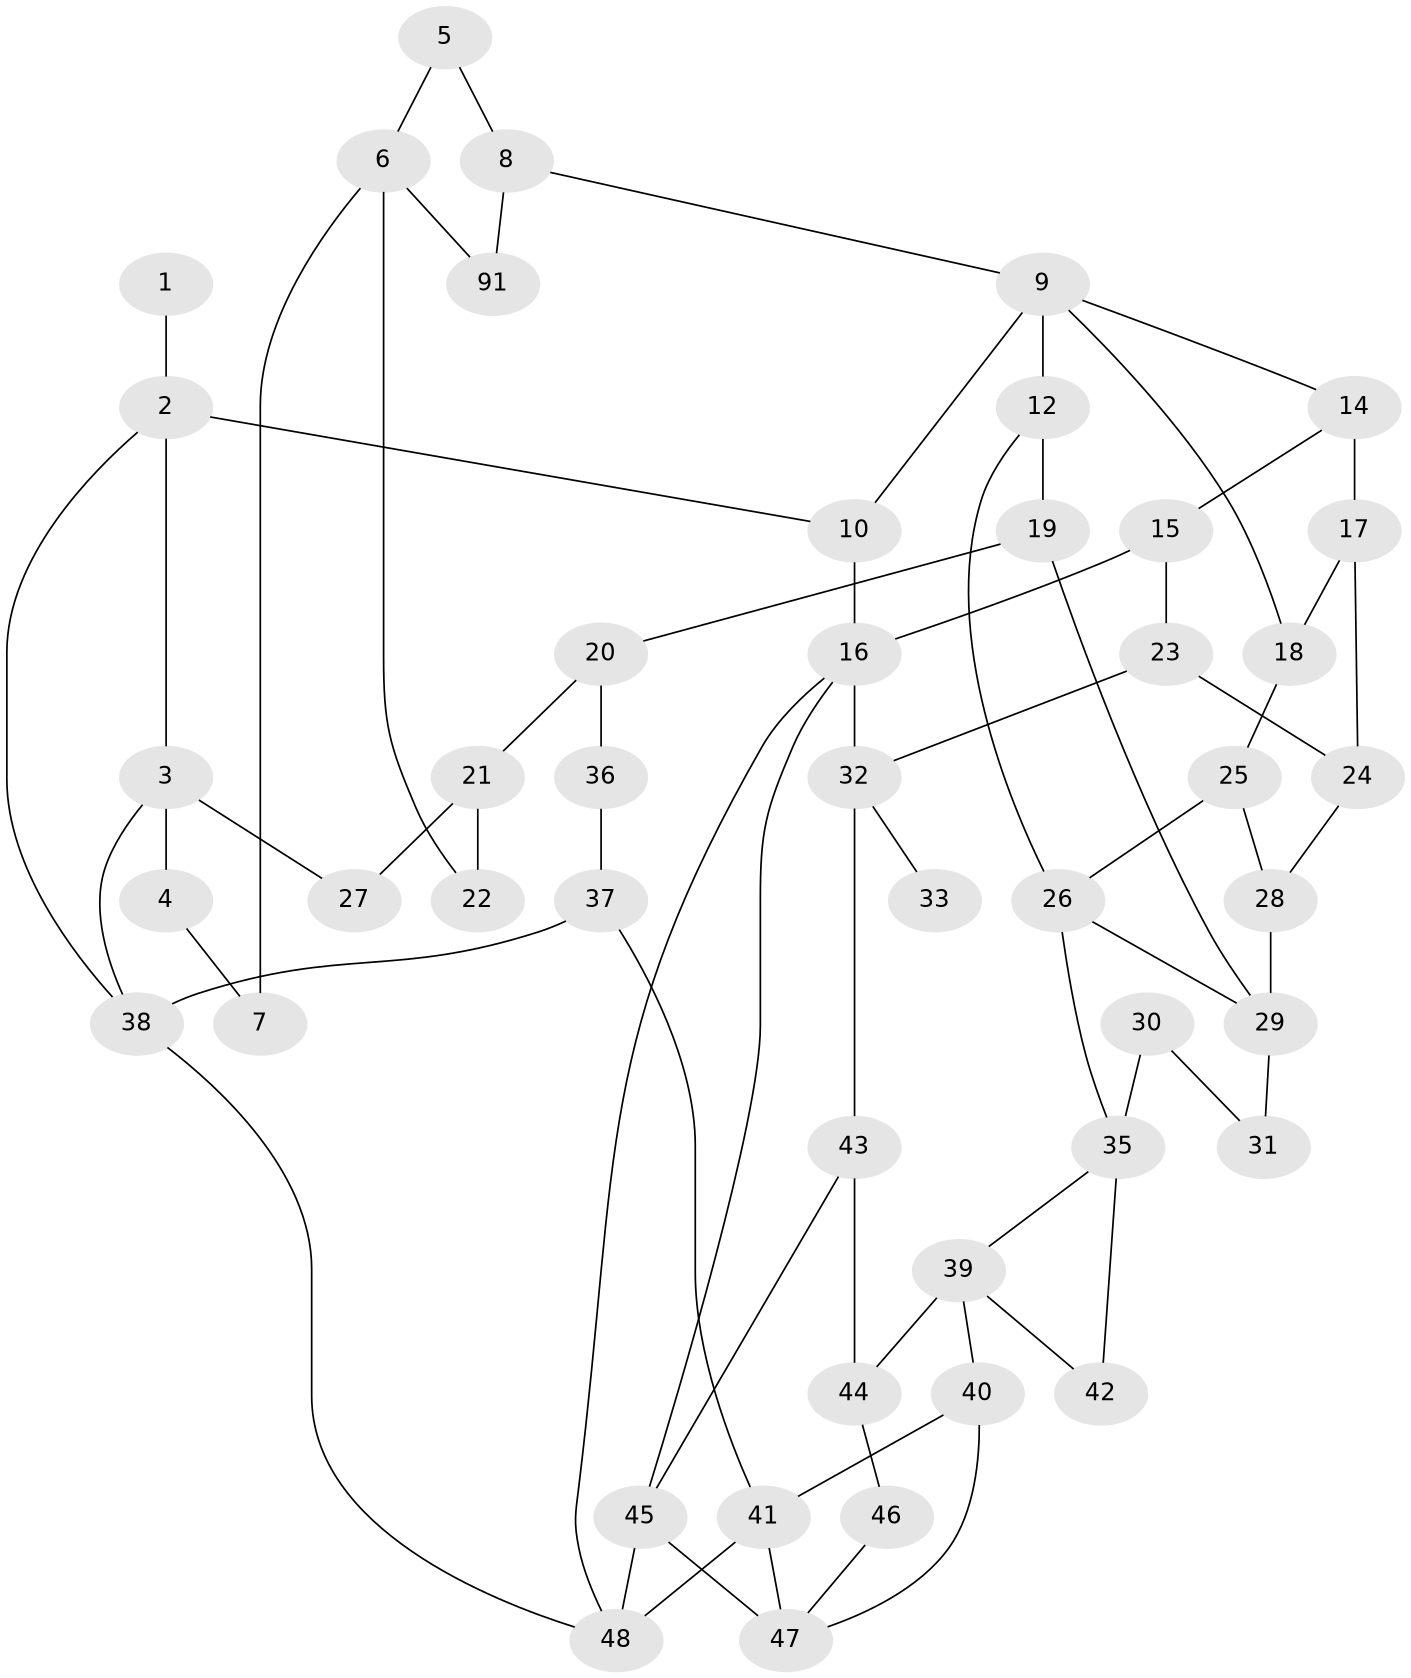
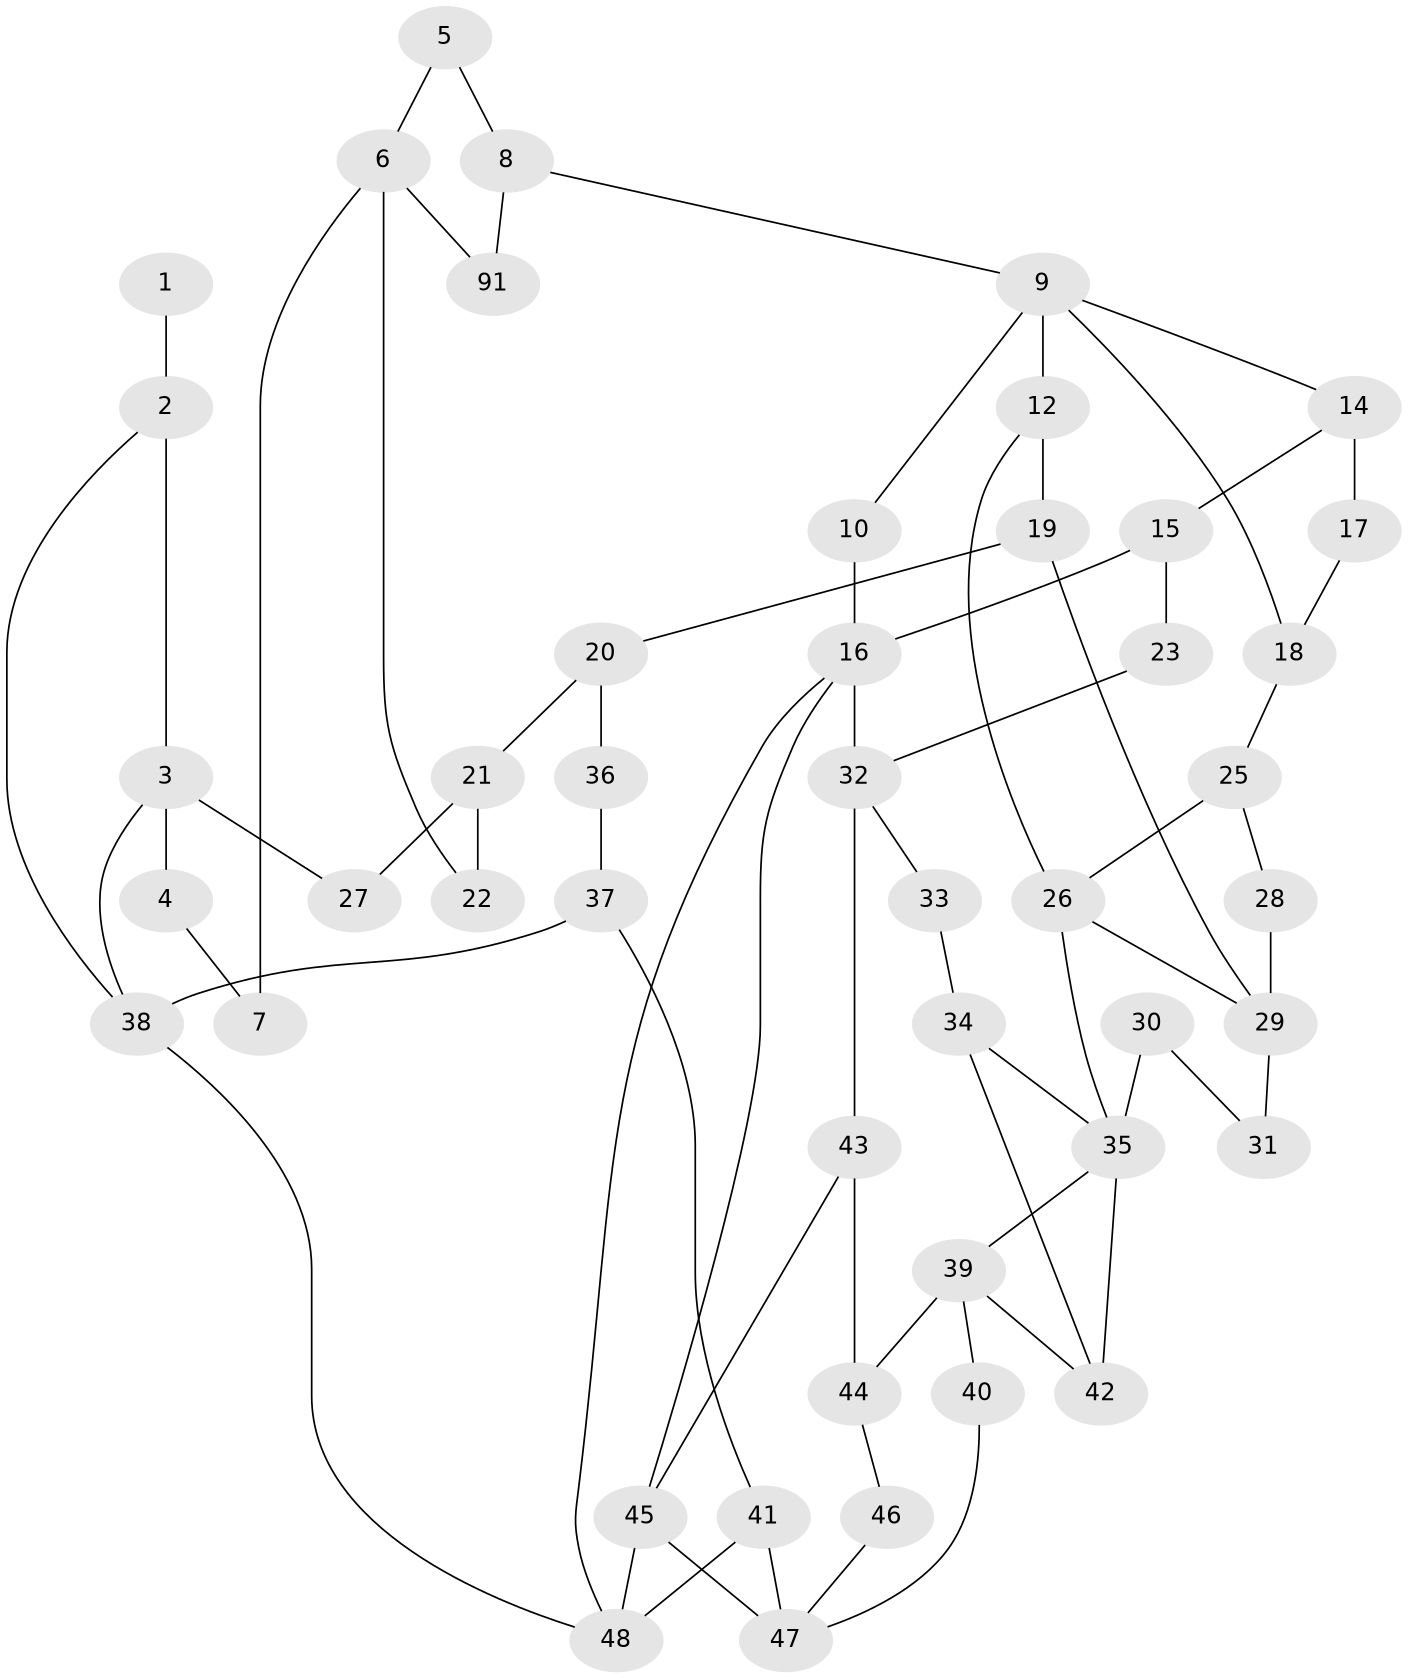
edge "2" -- "10": removed
node "24": removed
node "34": added
edge "40" -- "41": removed
